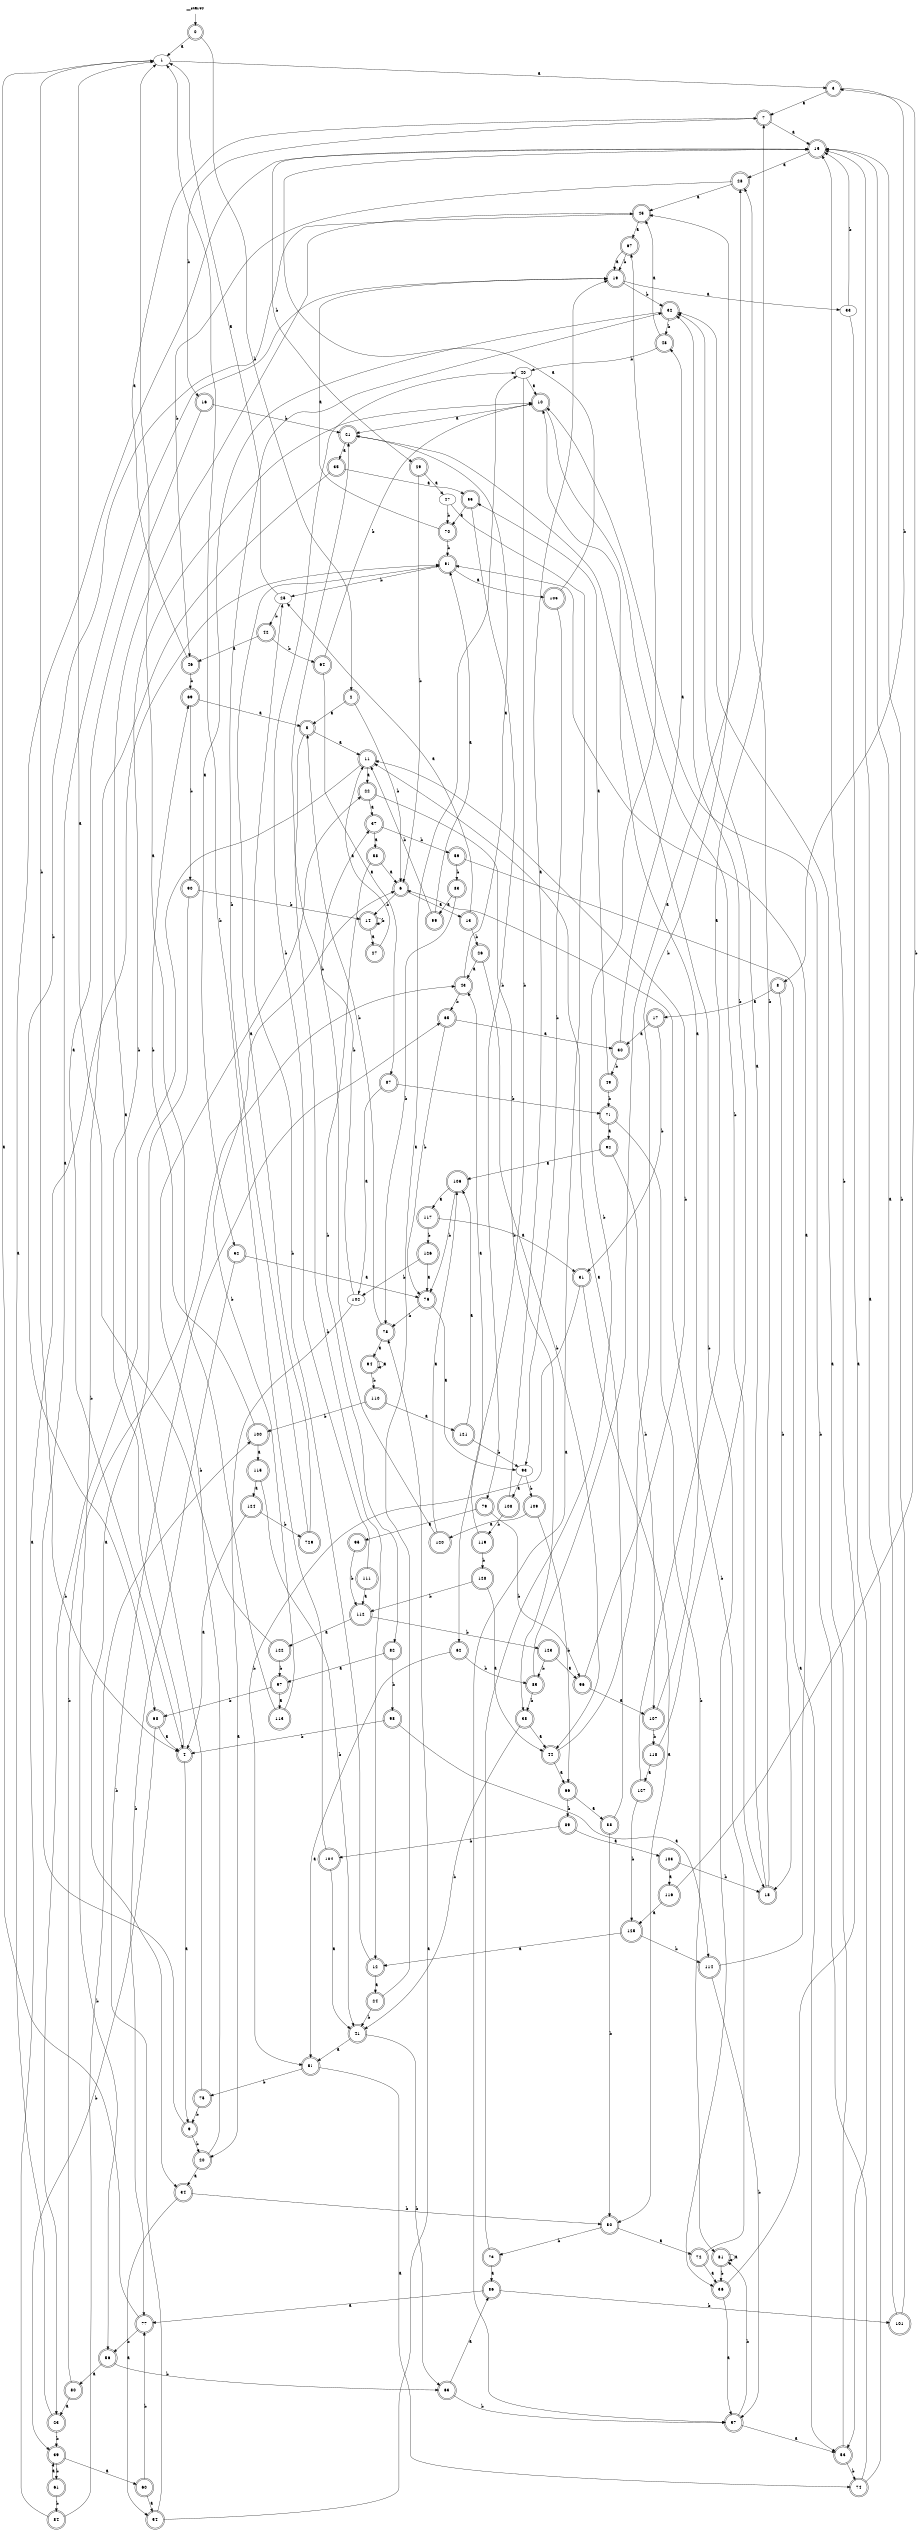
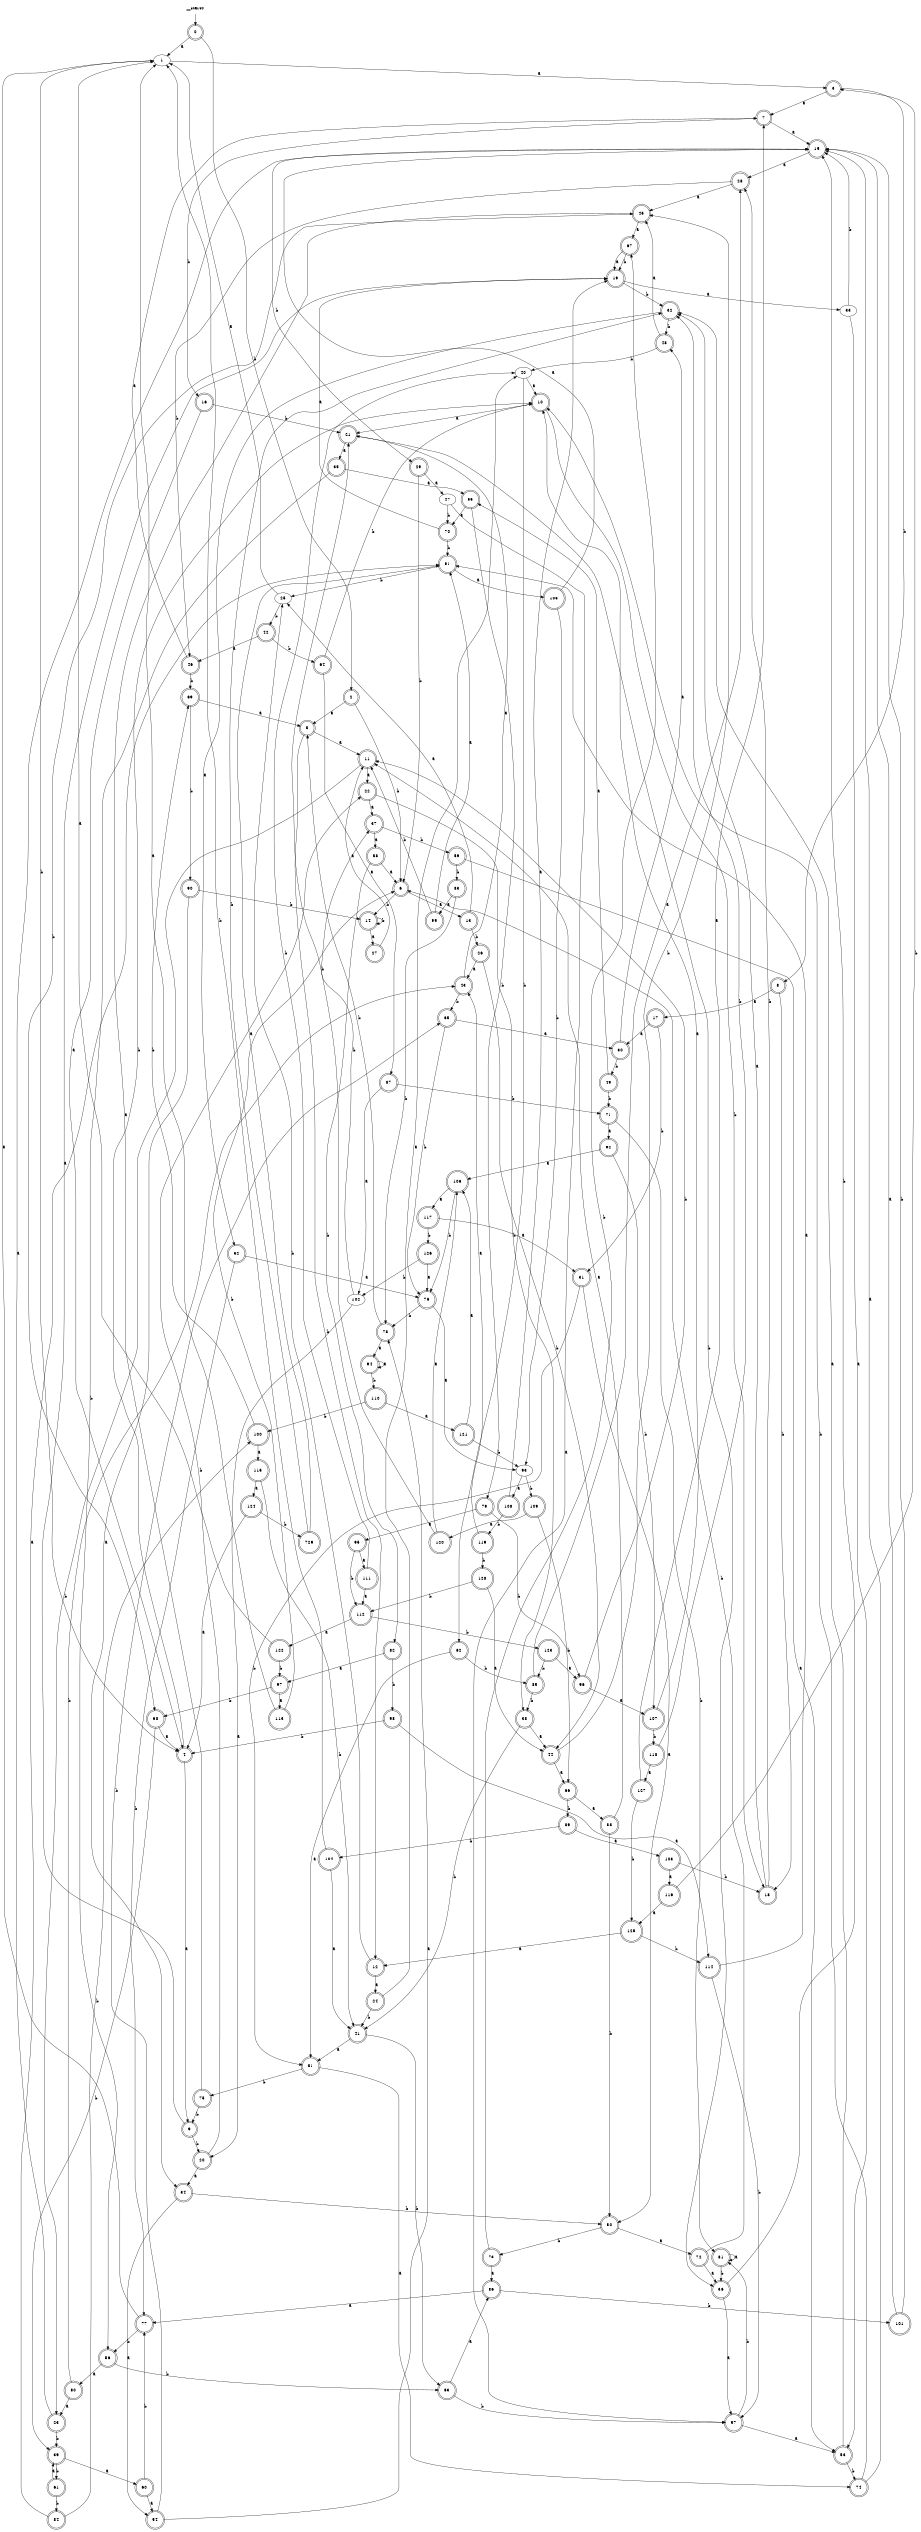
edge "95" -> "111": added, label "a"
